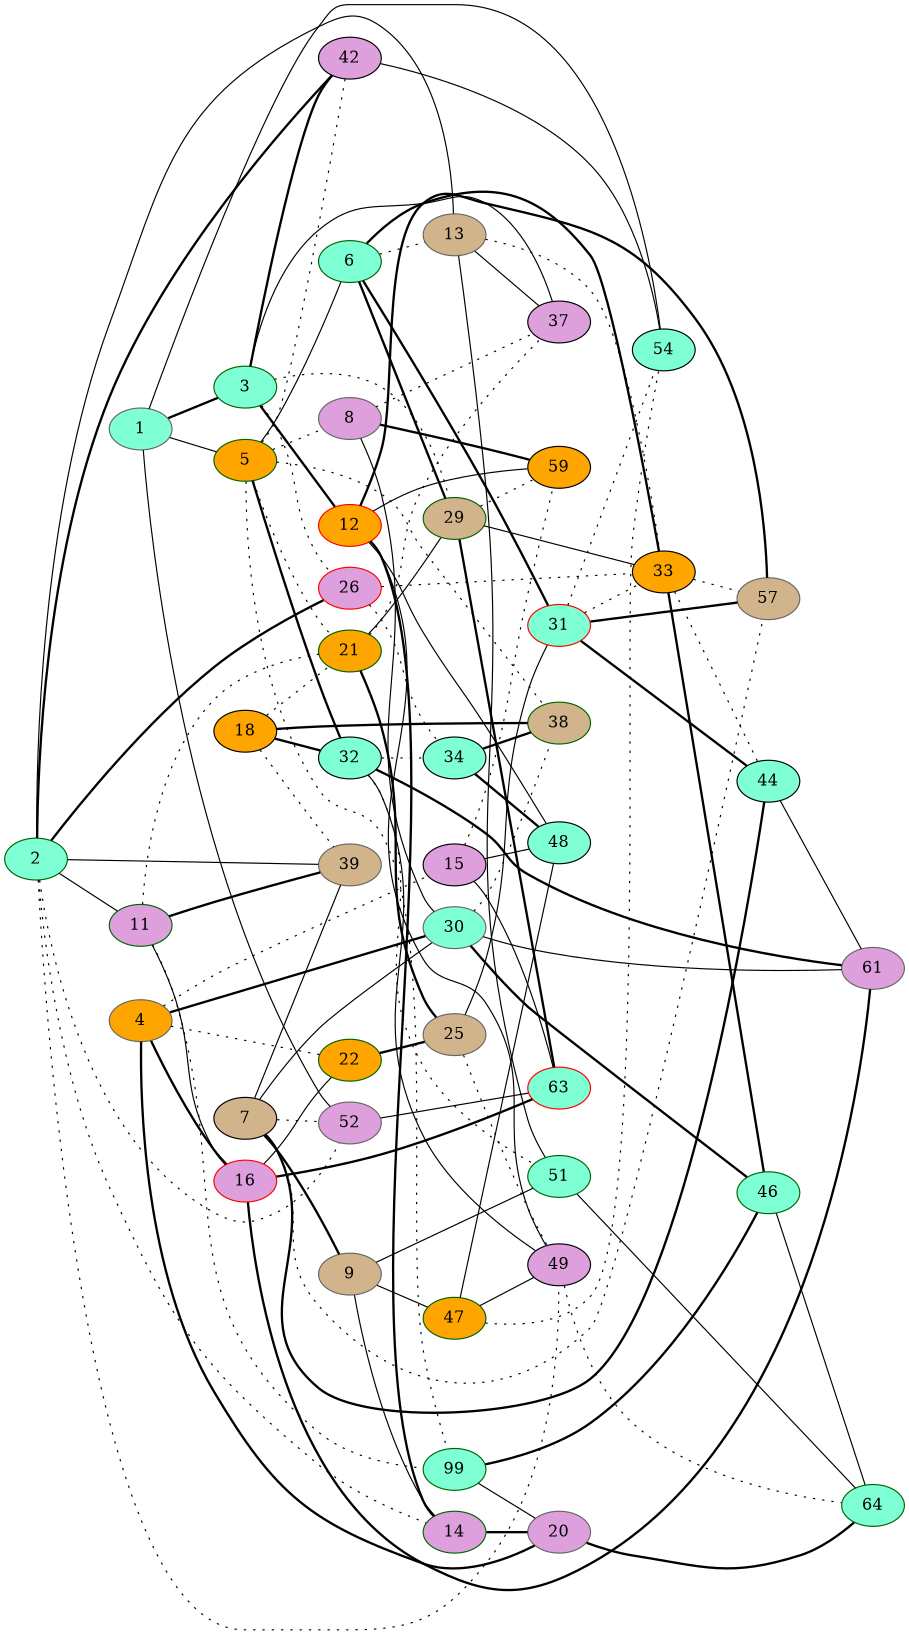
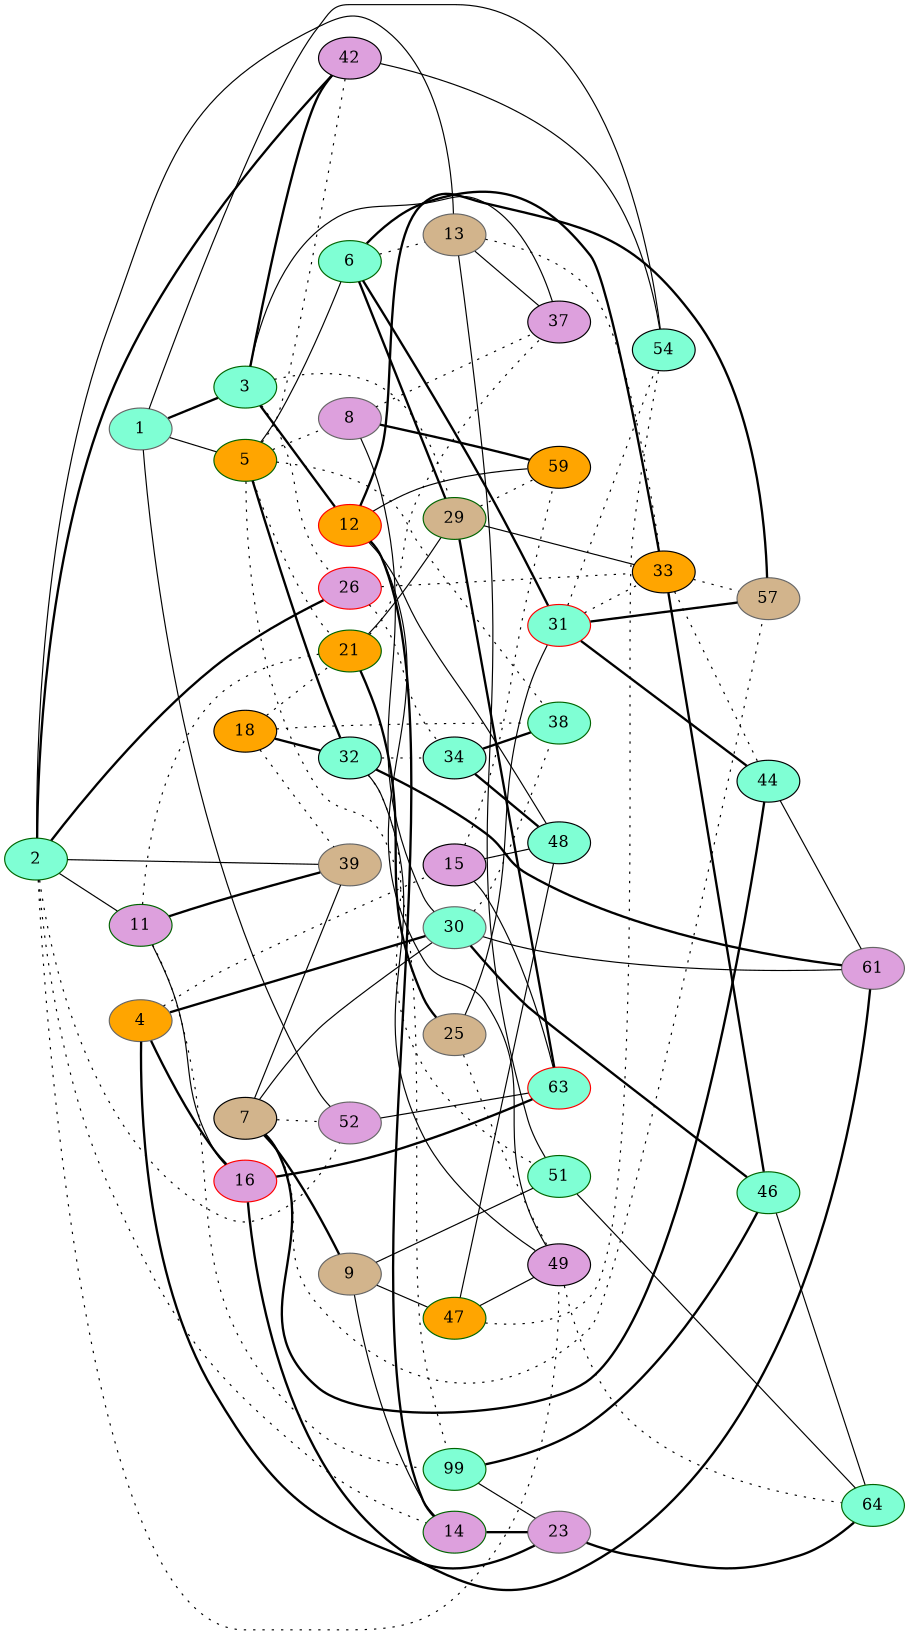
node "38": fillcolor tan -> aquamarine
edge "38" -- "18": style bold -> dotted
node "22": removed
node "20": label "20" -> "23"
